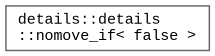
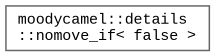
node "details::details ::nomove_if< false >": label "details::details ::nomove_if< false >" -> "moodycamel::details ::nomove_if< false >"
